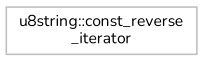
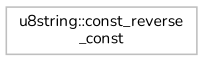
node "u8string::const_reverse _iterator": label "u8string::const_reverse _iterator" -> "u8string::const_reverse _const"
